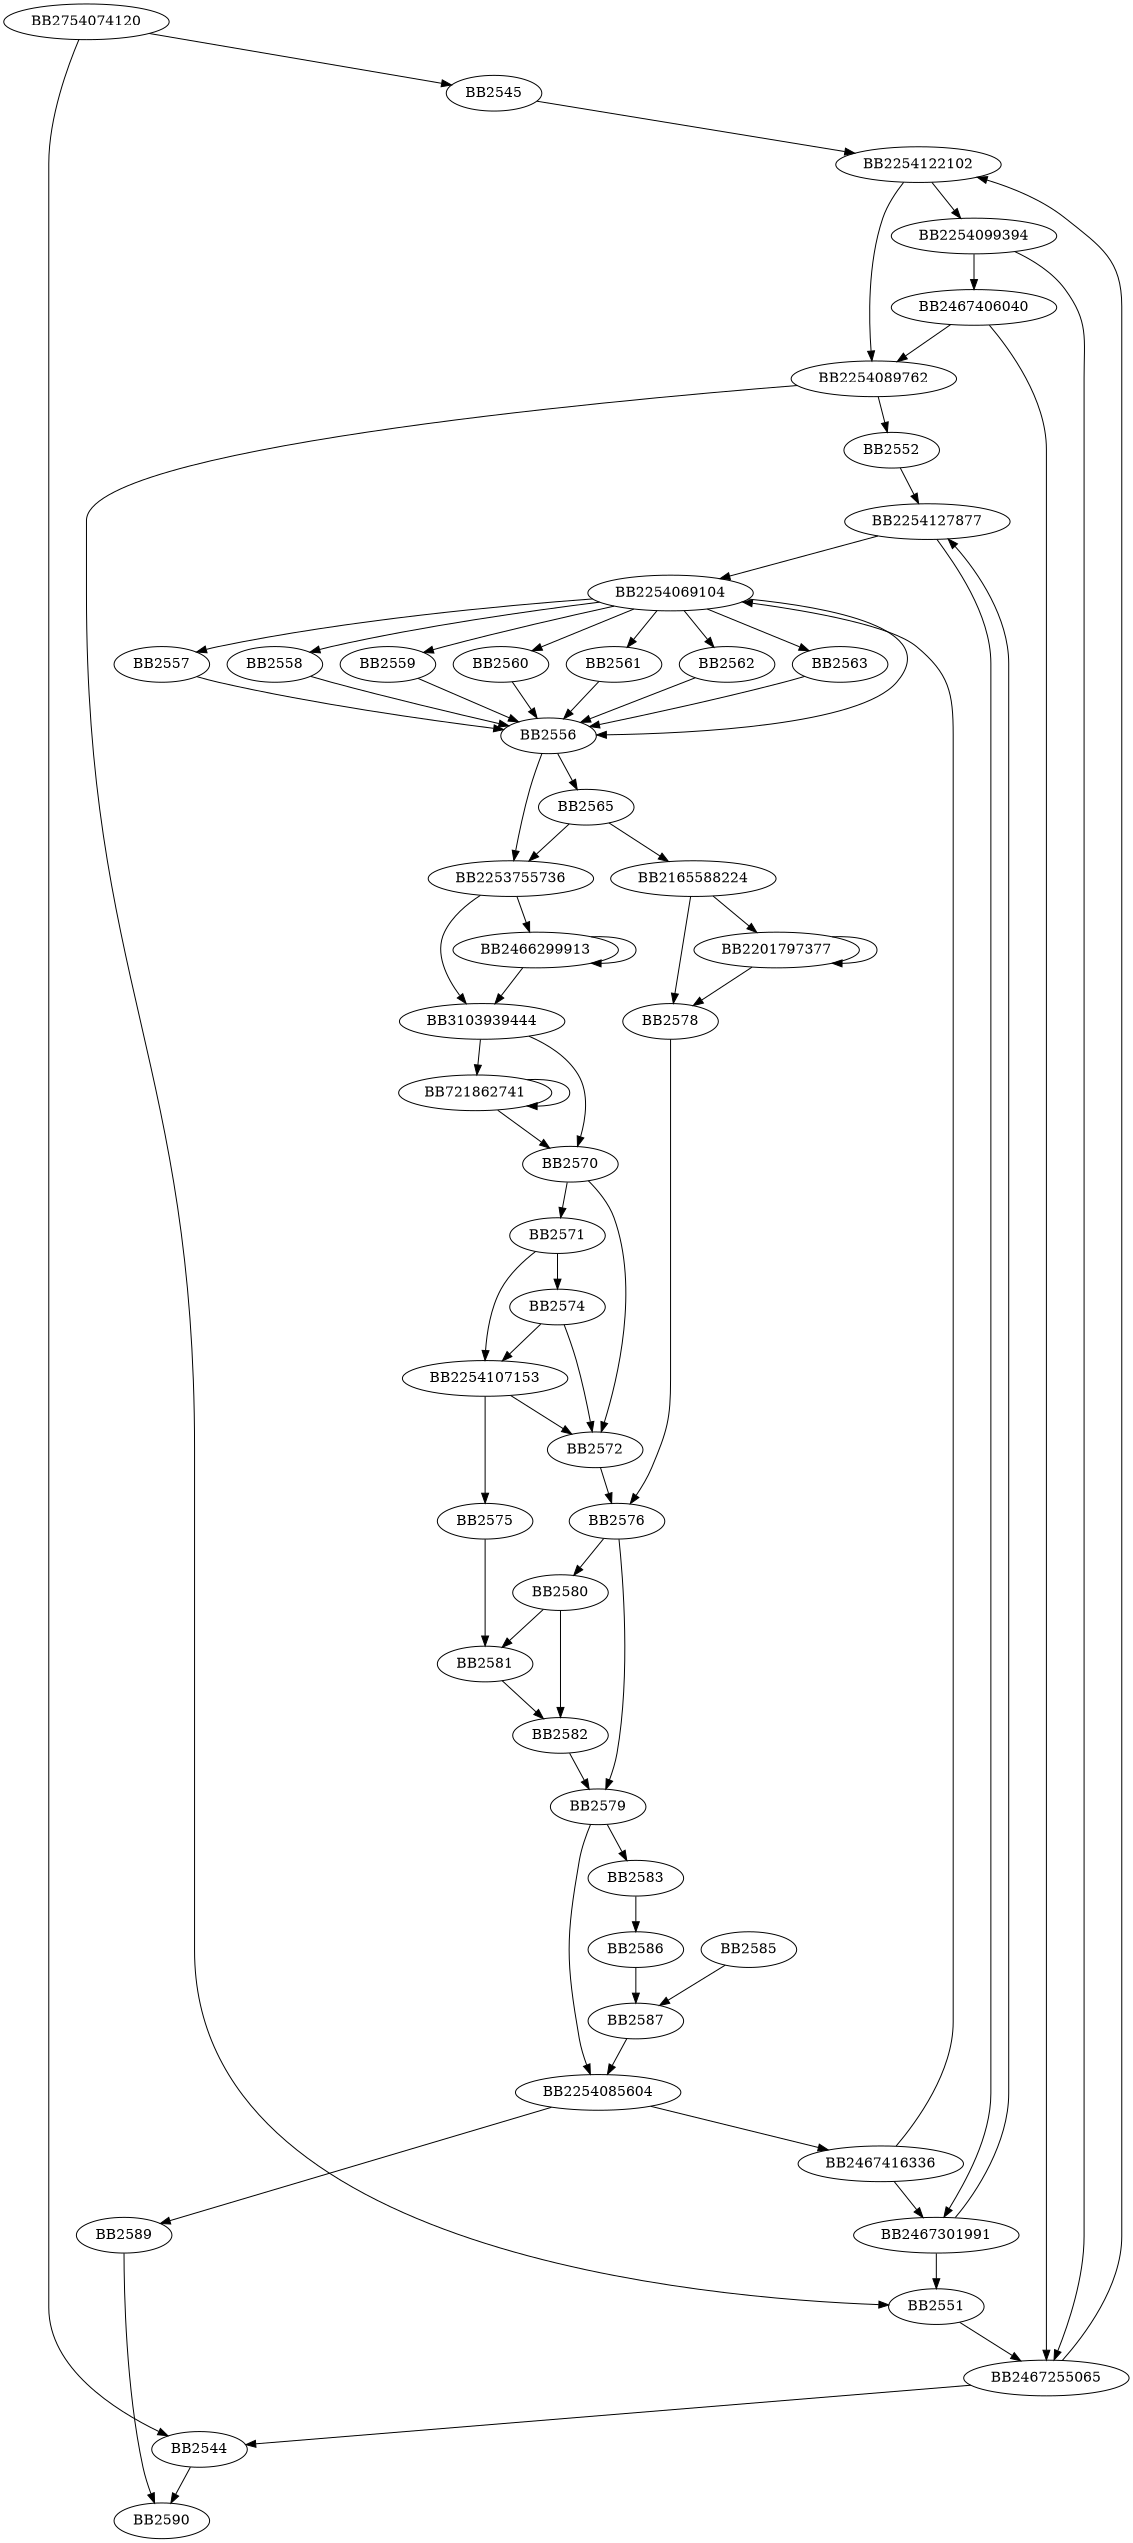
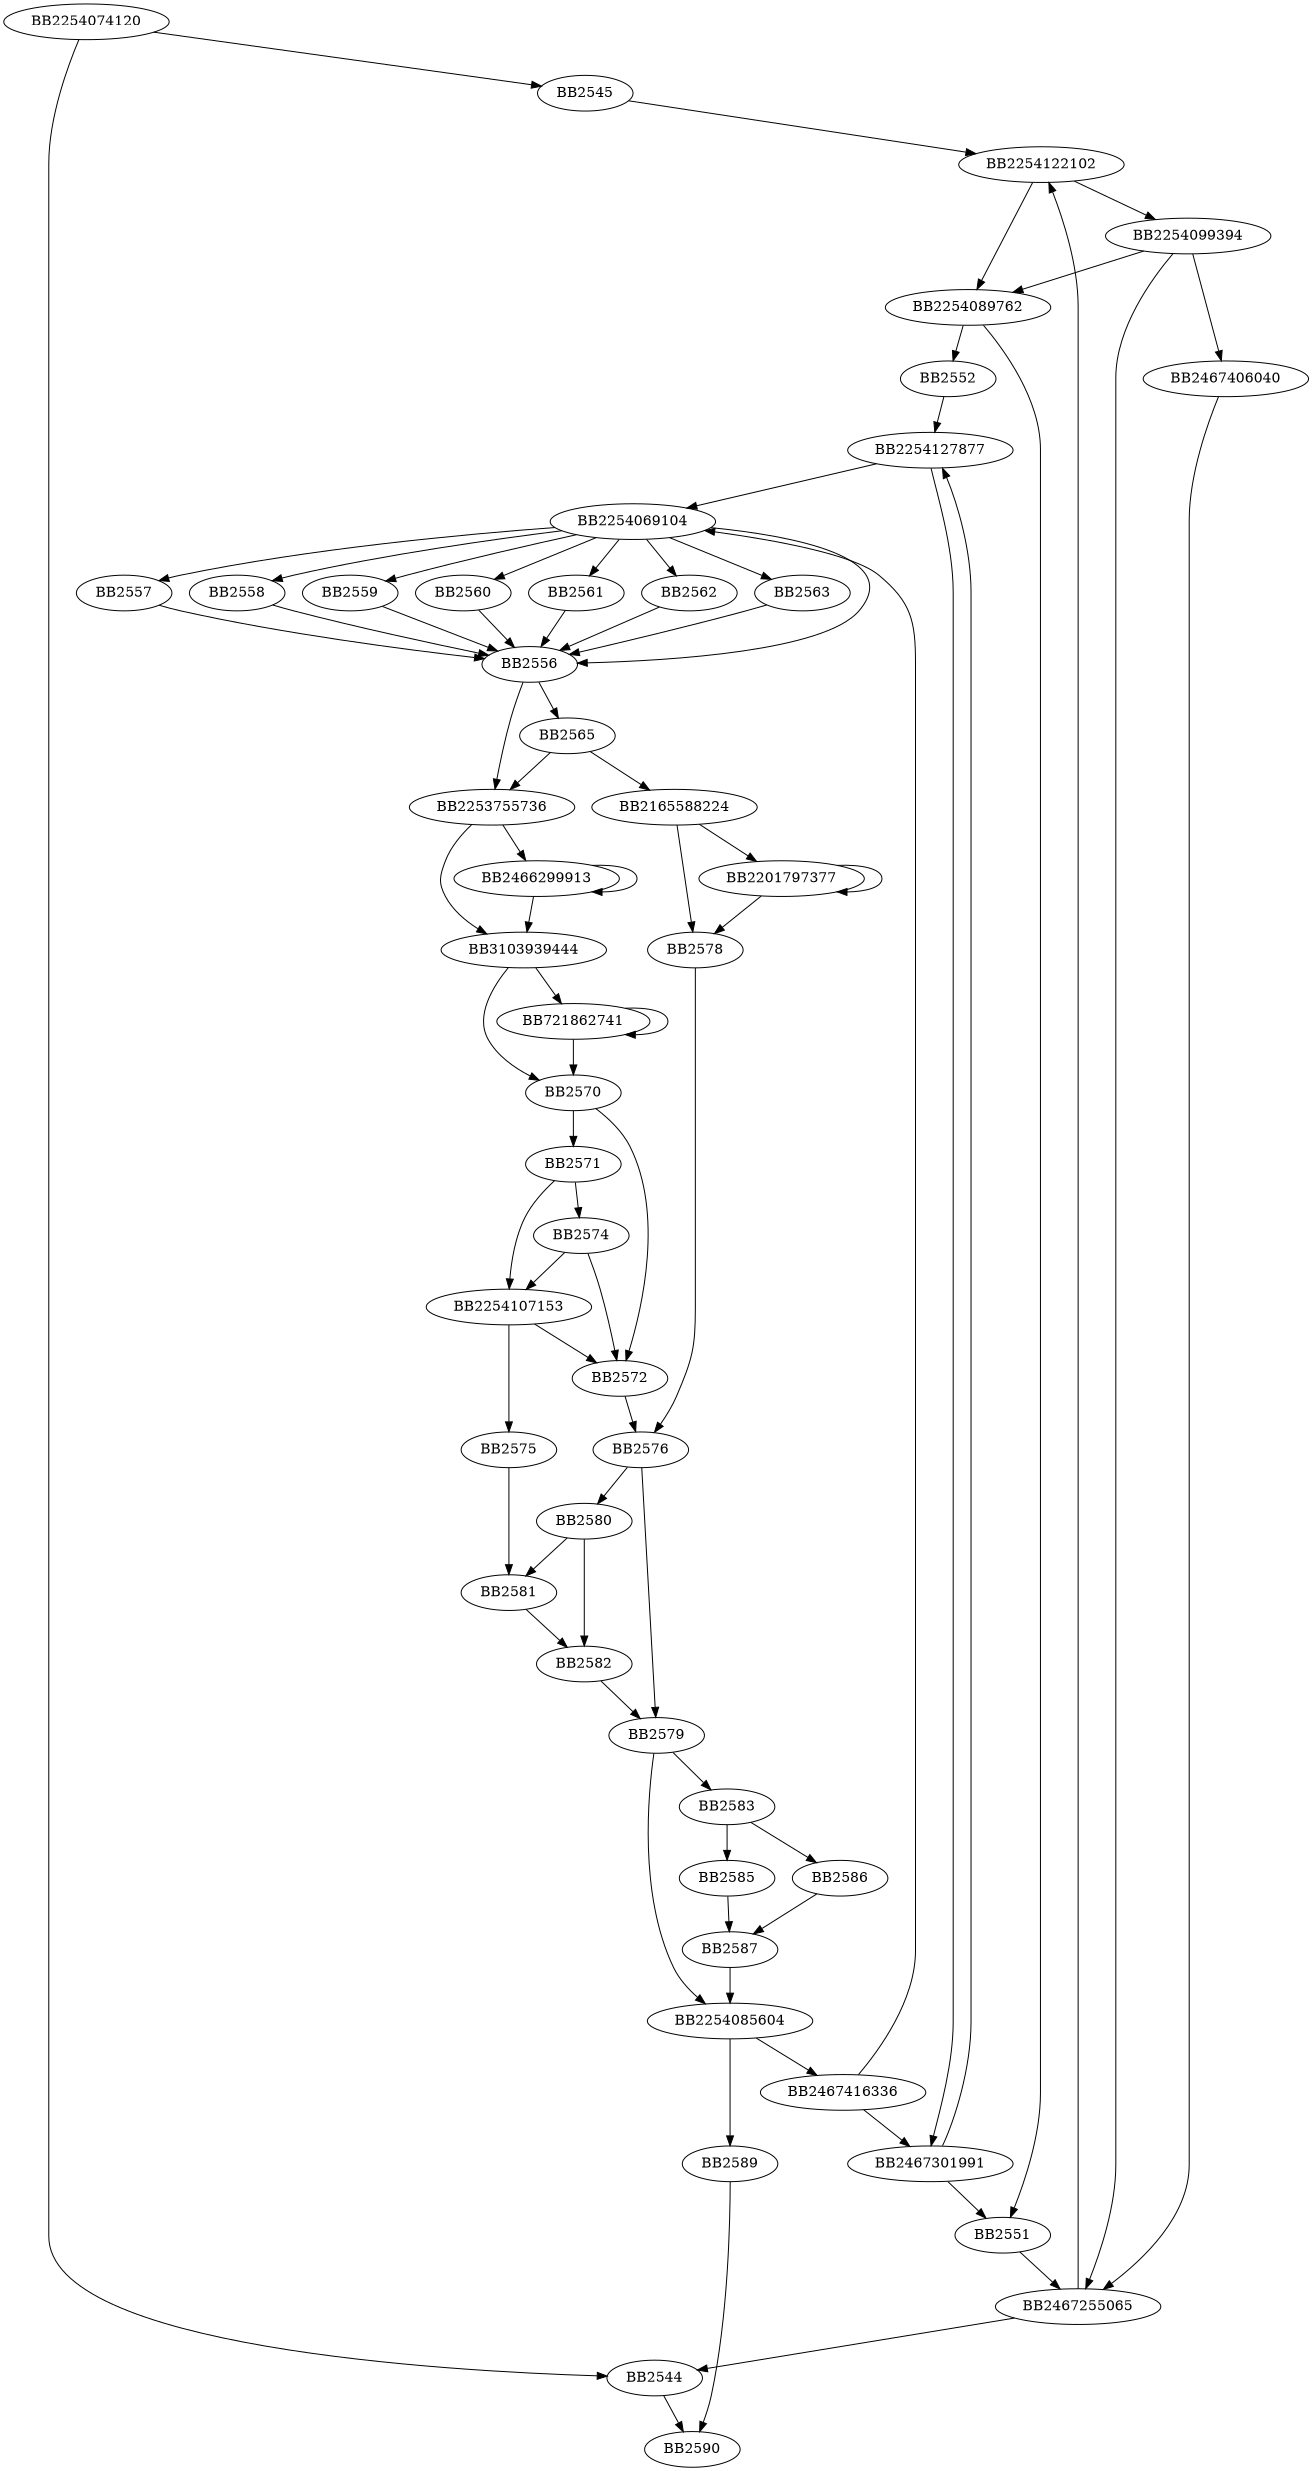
node "BB2754074120": label "BB2754074120" -> "BB2254074120"
edge "BB2467406040" -> "BB2254089762": now "BB2254099394" -> "BB2254089762"
edge "BB2583" -> "BB2585": added
